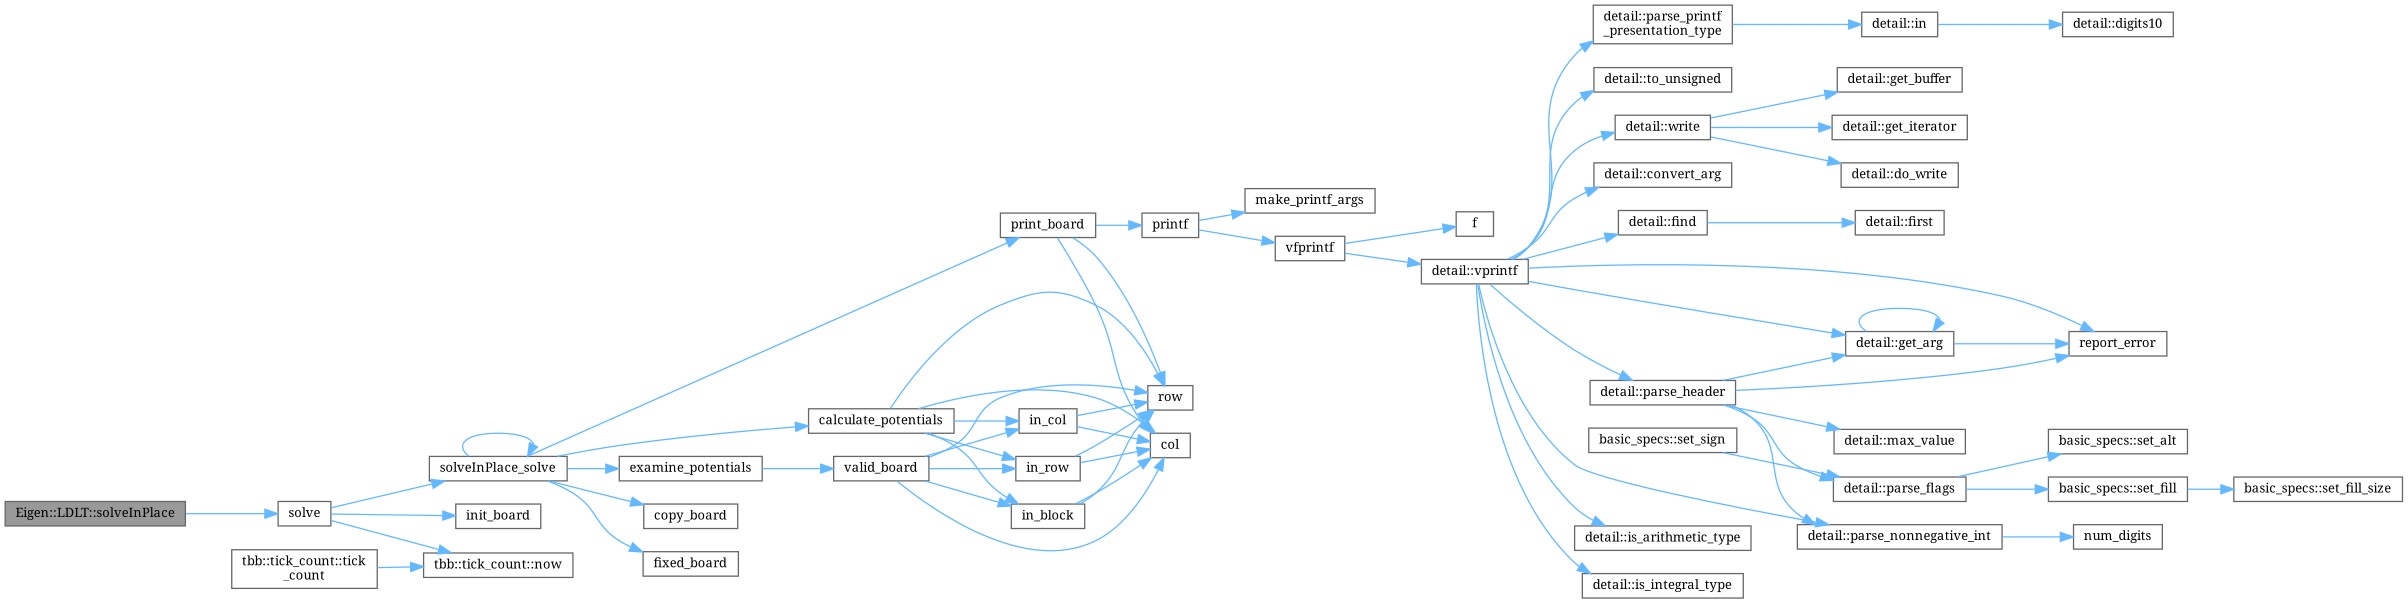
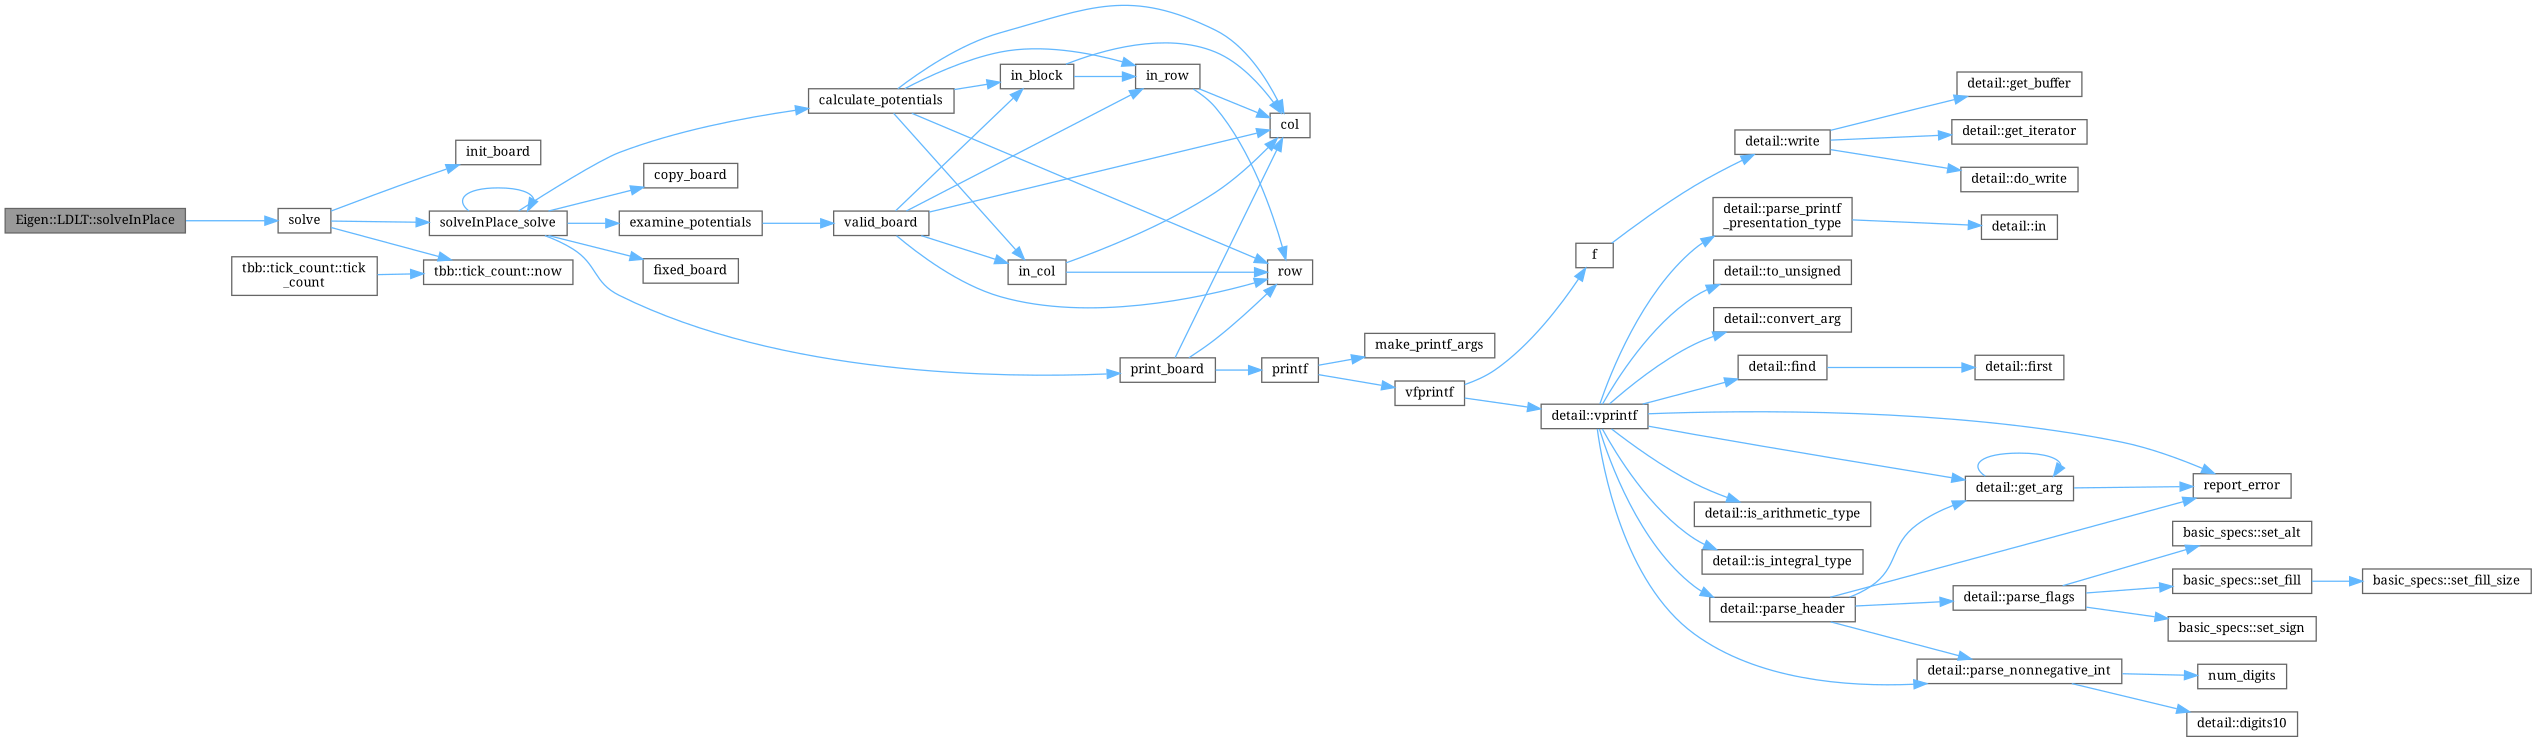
edge "detail::in" -> "detail::digits10": now "detail::parse_nonnegative_int" -> "detail::digits10"
edge "detail::vprintf" -> "detail::write": now "f" -> "detail::write"
node "detail::max_value": removed
edge "basic_specs::set_sign" -> "detail::parse_flags": reversed
edge "in_block" -> "row": now "in_block" -> "in_row"
